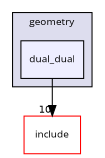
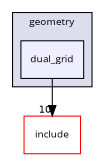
node "dual_dual": label "dual_dual" -> "dual_grid"
